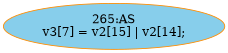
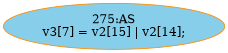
node "265:AS v3[7] = v2[15] | v2[14];": label "265:AS v3[7] = v2[15] | v2[14];" -> "275:AS v3[7] = v2[15] | v2[14];"
